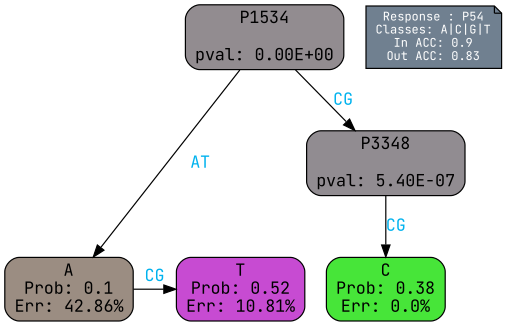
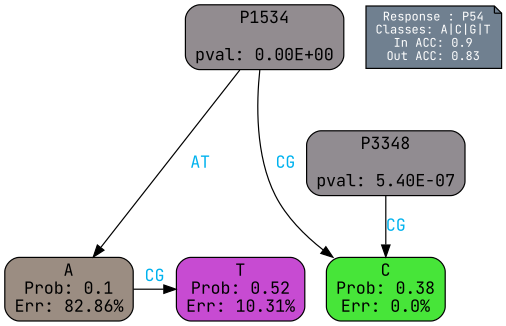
edge "P1534 pval: 0.00E+00" -> "P3348 pval: 5.40E-07": now "P1534 pval: 0.00E+00" -> "C Prob: 0.38 Err: 0.0%"
node "A Prob: 0.1 Err: 42.86%": label "A Prob: 0.1 Err: 42.86%" -> "A Prob: 0.1 Err: 82.86%"
node "T Prob: 0.52 Err: 10.81%": label "T Prob: 0.52 Err: 10.81%" -> "T Prob: 0.52 Err: 10.31%"
